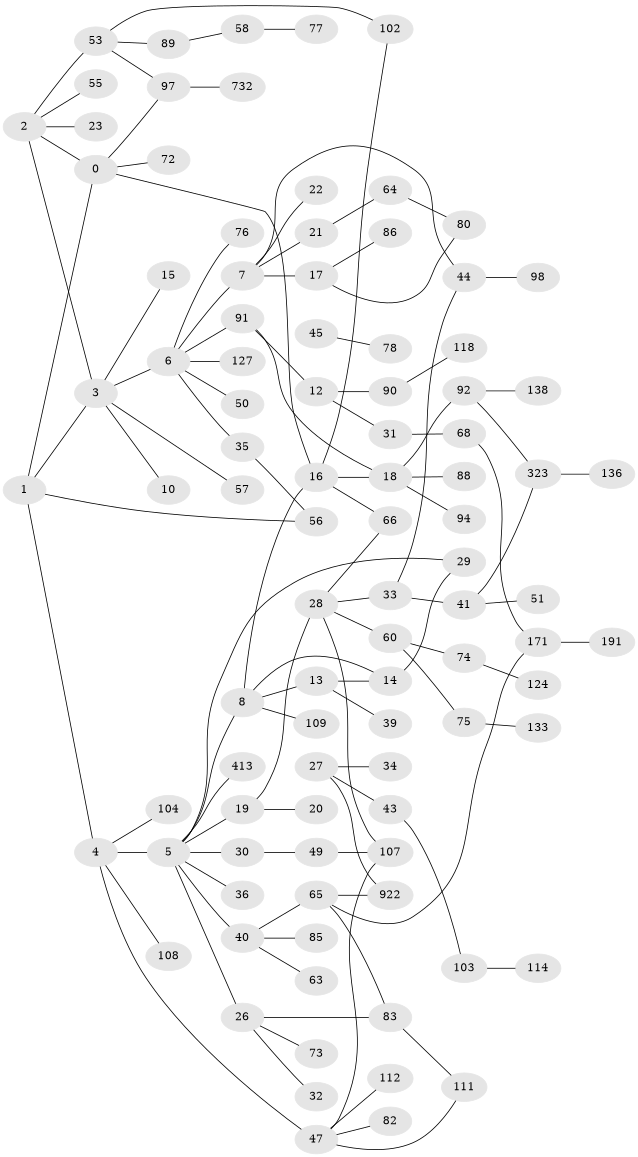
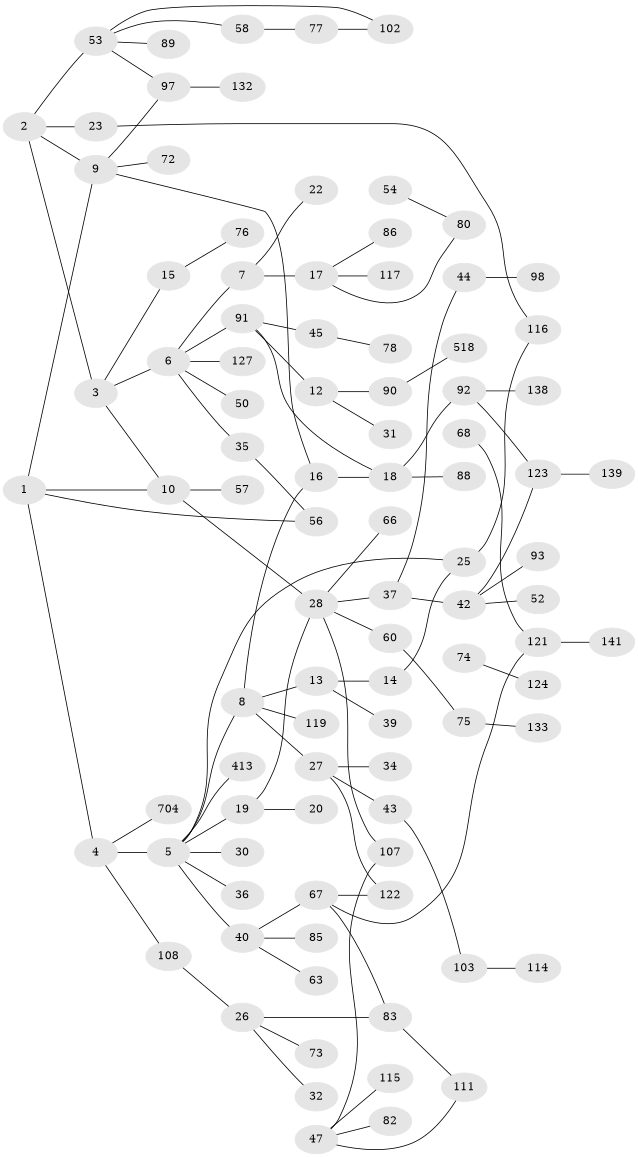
edge "58" -- "89": now "58" -- "53"
node "55": removed
node "732": label "732" -> "132"
edge "7" -- "44": removed
node "0": label "0" -> "9"
node "64": label "64" -> "54"
node "21": removed
edge "102" -- "16": now "102" -- "77"
node "117": added
edge "76" -- "6": now "76" -- "15"
edge "91" -- "45": added
node "116": added
node "118": label "118" -> "518"
edge "68" -- "31": removed
edge "3" -- "1": now "10" -- "1"
edge "3" -- "57": now "10" -- "57"
node "323": label "323" -> "123"
node "136": label "136" -> "139"
edge "16" -- "66": removed
node "94": removed
edge "10" -- "28": added
node "93": added
node "29": label "29" -> "25"
node "33": label "33" -> "37"
node "51": label "51" -> "52"
node "41": label "41" -> "42"
node "171": label "171" -> "121"
node "191": label "191" -> "141"
edge "60" -- "74": removed
edge "14" -- "8": now "27" -- "8"
node "109": label "109" -> "119"
node "104": label "104" -> "704"
node "49": removed
node "65": label "65" -> "67"
node "922": label "922" -> "122"
edge "5" -- "26": now "108" -- "26"
edge "4" -- "47": removed
node "112": label "112" -> "115"
